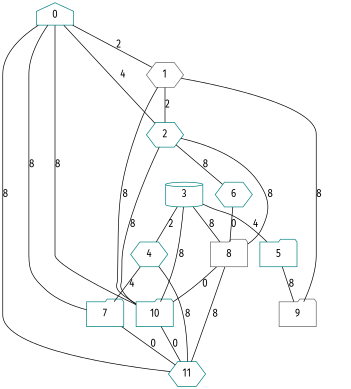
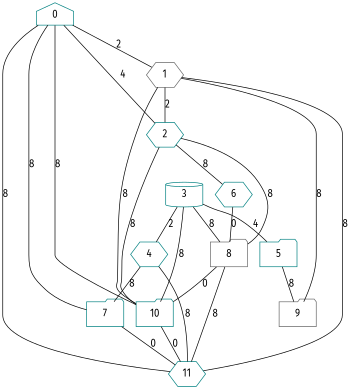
edge "1" -- "11": added, label "8"
edge "4" -- "7": label "4" -> "8"
